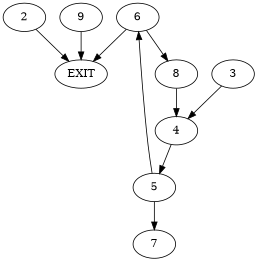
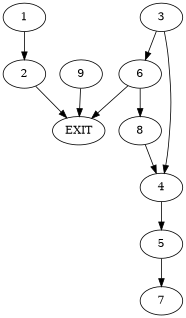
node "1": added
edge "5" -> "6": now "3" -> "6"
